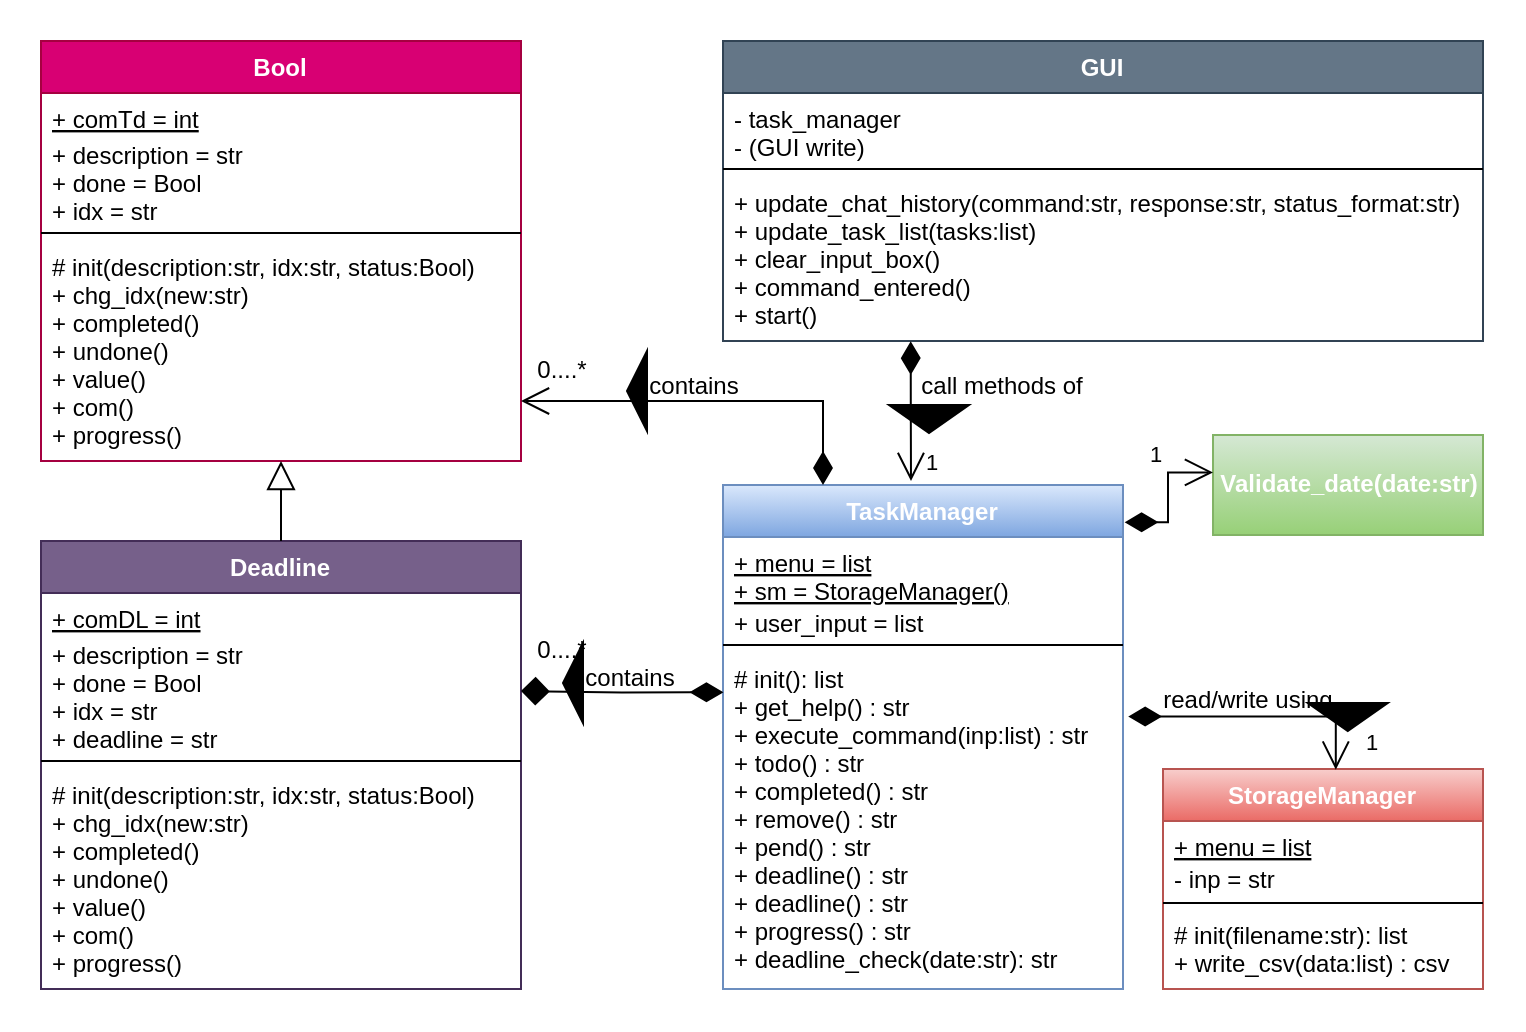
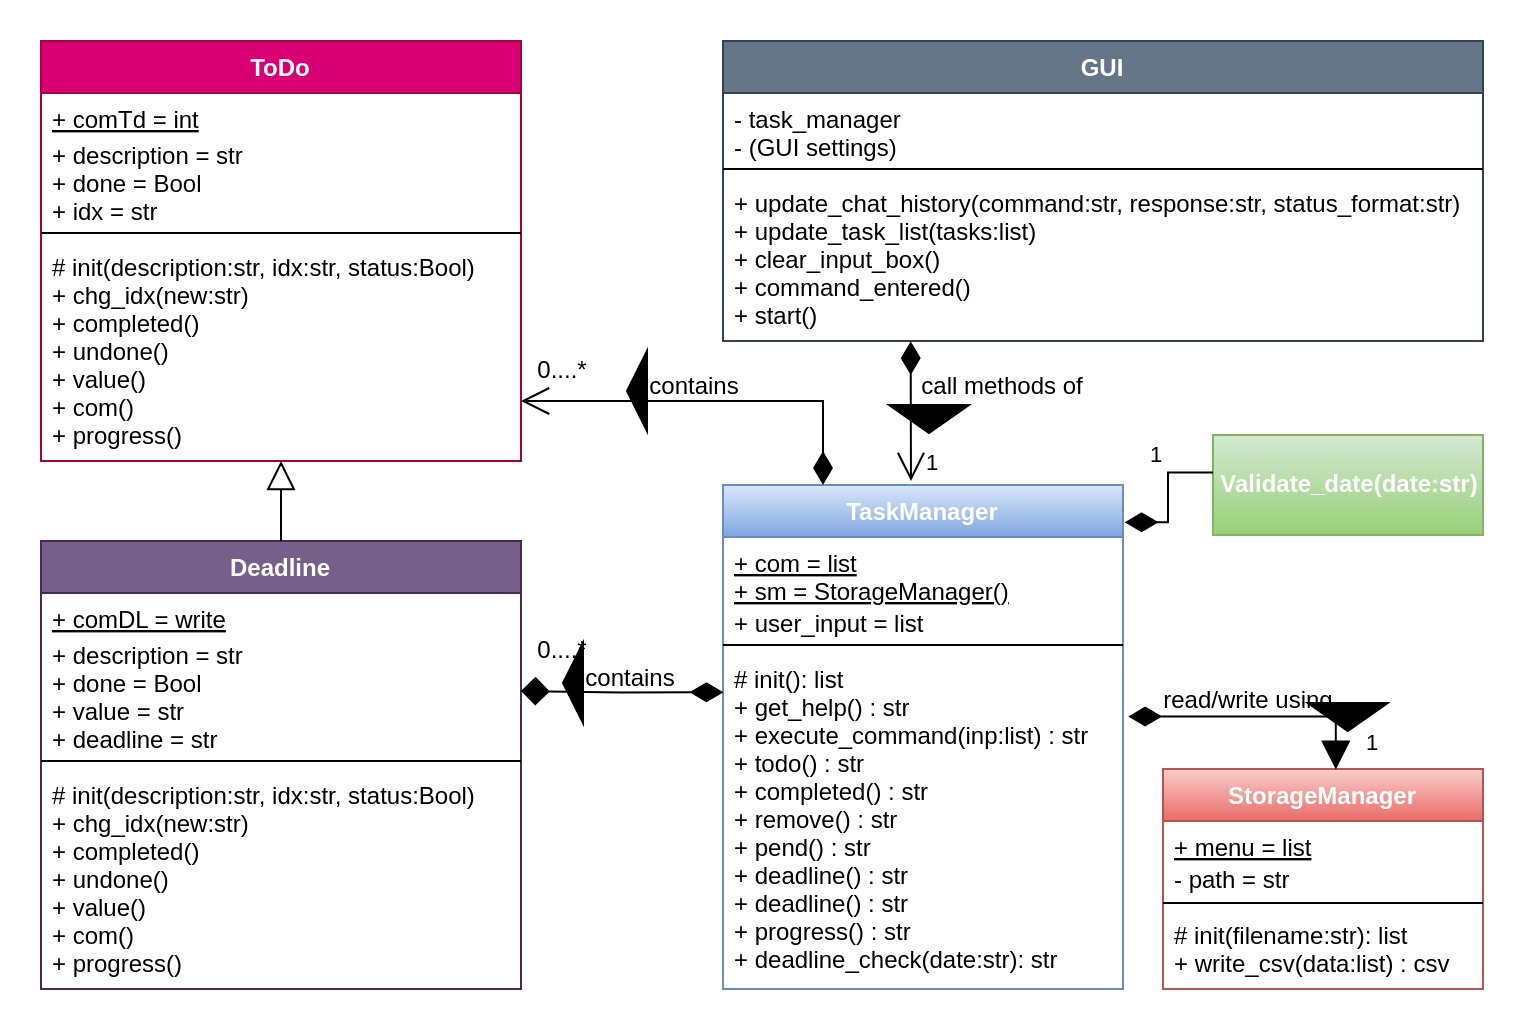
node "Bool": label "Bool" -> "ToDo"
node "- task_manager - (GUI write)": label "- task_manager - (GUI write)" -> "- task_manager - (GUI settings)"
edge "Validate_date(date:str)" -- "TaskManager": arrowhead open -> none
node "+ menu = list + sm = StorageManager()": label "+ menu = list + sm = StorageManager()" -> "+ com = list + sm = StorageManager()"
node "+ comDL = int": label "+ comDL = int" -> "+ comDL = write"
node "+ description = str + done = Bool + idx = str + deadline = str": label "+ description = str + done = Bool + idx = str + deadline = str" -> "+ description = str + done = Bool + value = str + deadline = str"
edge "# init(): list + get_help() : str + execute_command(inp:list) : str + todo() : str + completed() : str + remove() : str + pend() : str + deadline() : str + deadline() : str + progress() : str + deadline_check(date:str): str" -- "StorageManager": arrowhead open -> block
node "- inp = str": label "- inp = str" -> "- path = str"
